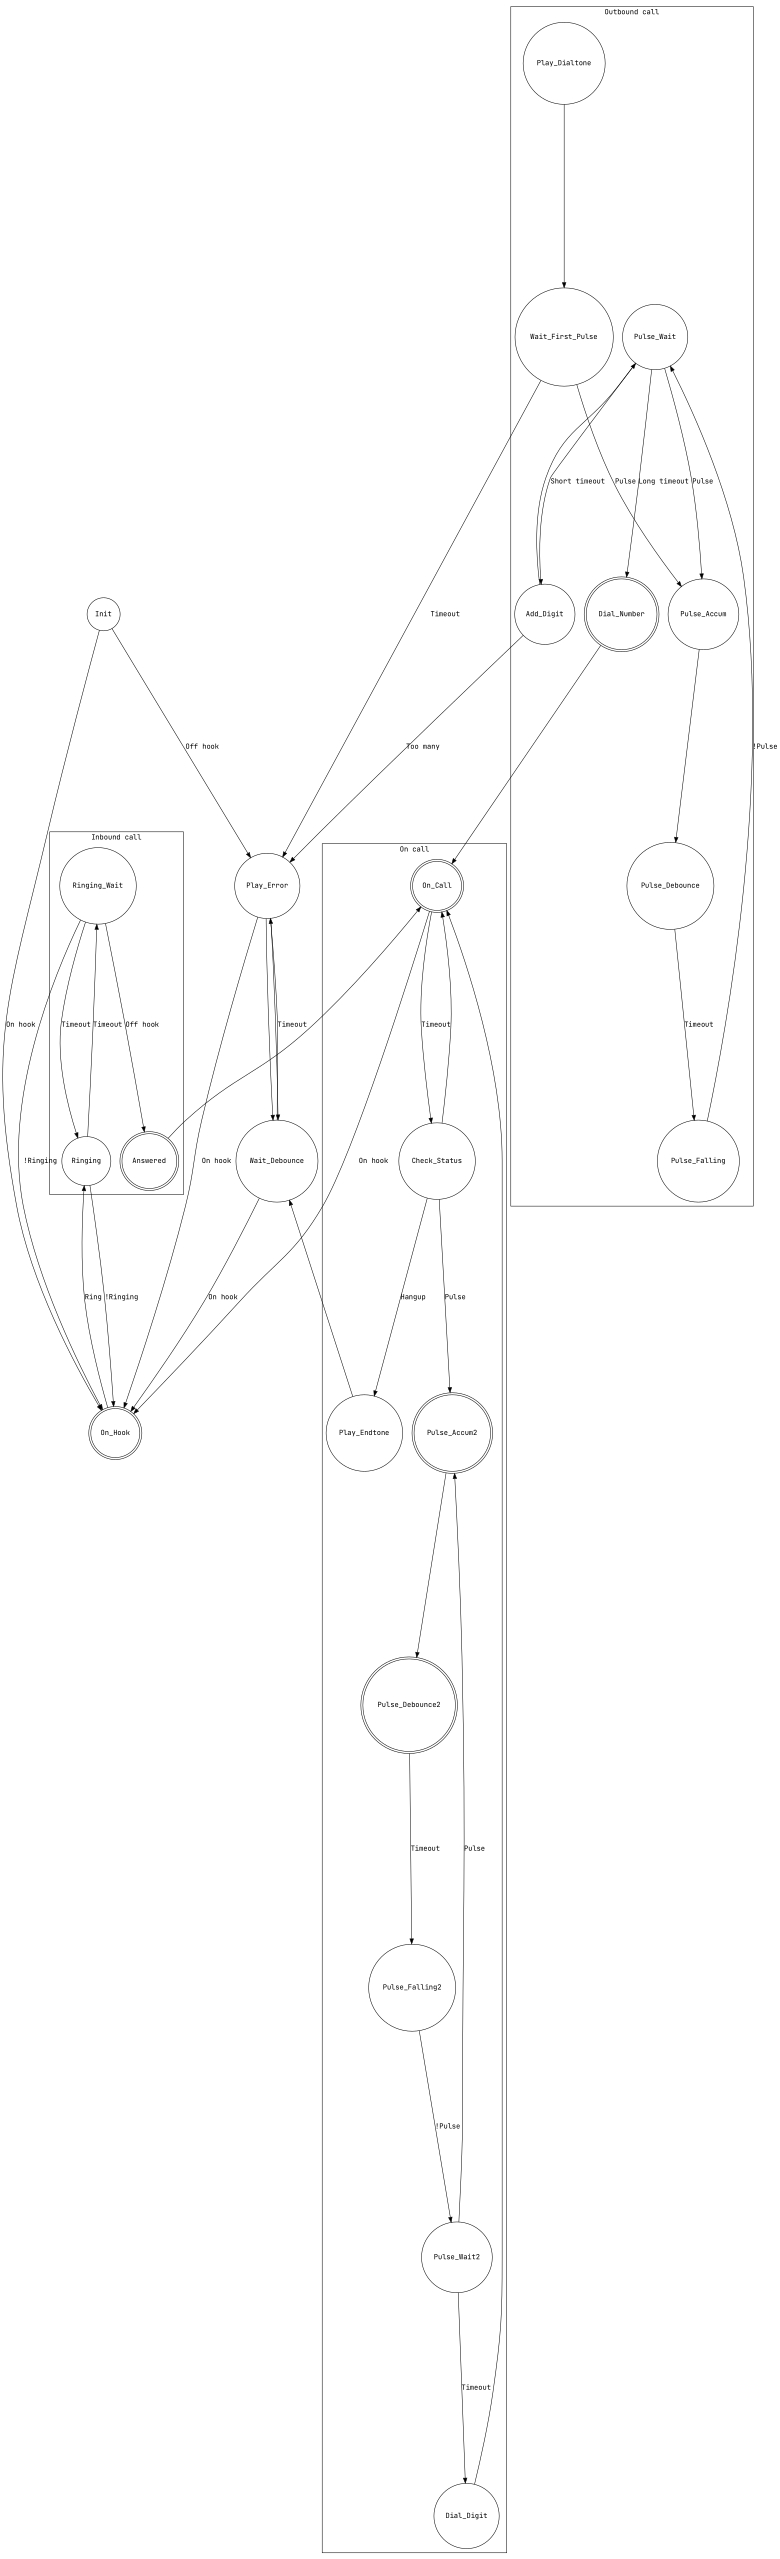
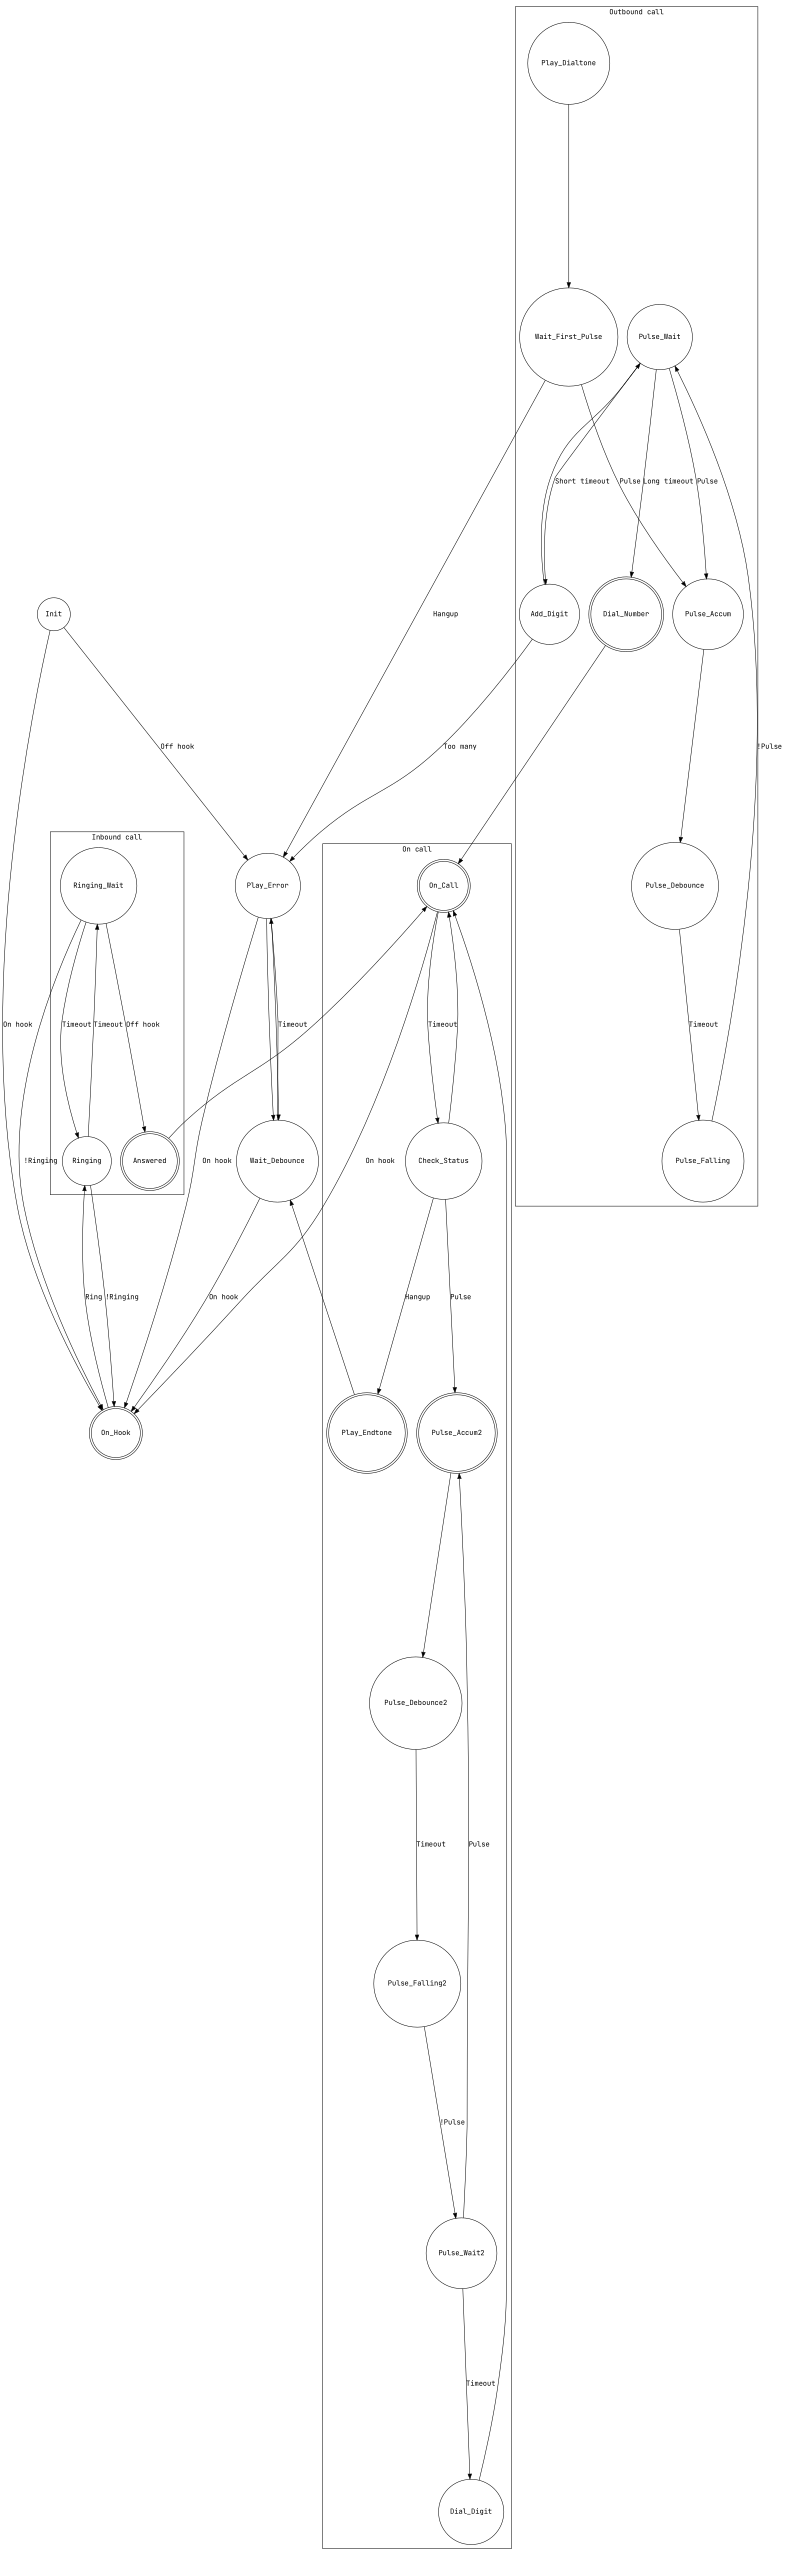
edge "Wait_First_Pulse" -> "Play_Error": label "Timeout" -> "Hangup"
node "Play_Endtone": shape circle -> doublecircle
node "Pulse_Debounce2": shape doublecircle -> circle
